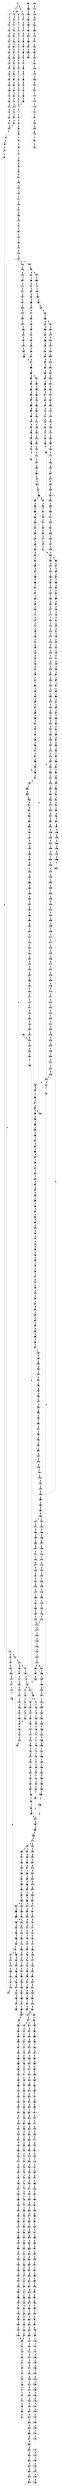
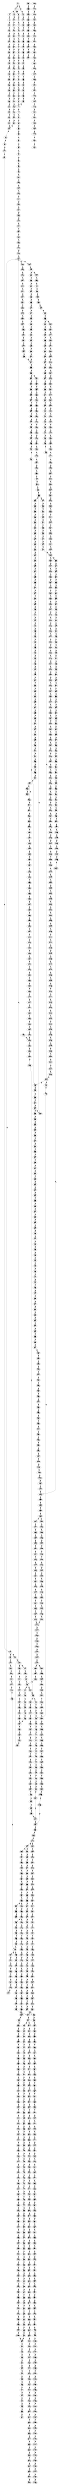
edge "S959" -> "S965": now "S947" -> "S965"
node "S1114": added
